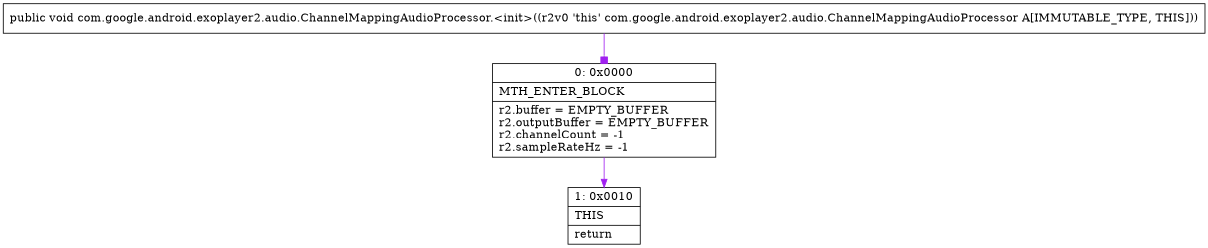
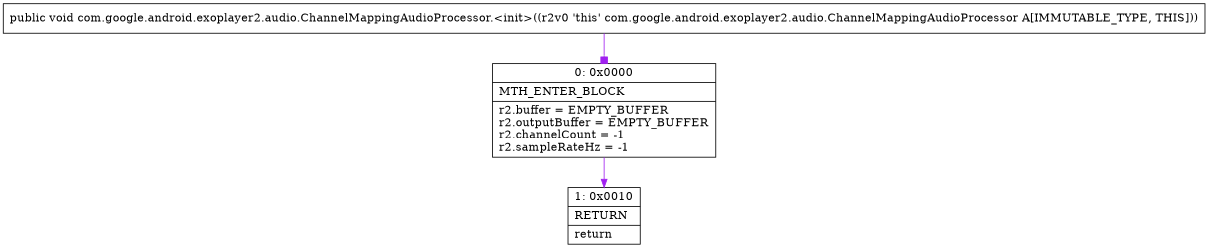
node "1: 0x0010": text "THIS" -> "RETURN"
